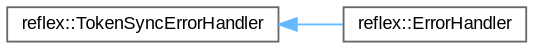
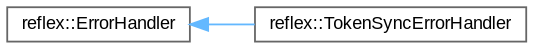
edge "reflex::ErrorHandler" -> "reflex::TokenSyncErrorHandler": reversed
